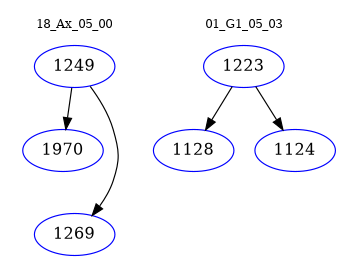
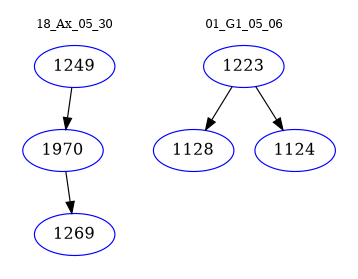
cluster "18_Ax_05_00": label "18_Ax_05_00" -> "18_Ax_05_30"
cluster "01_G1_05_03": label "01_G1_05_03" -> "01_G1_05_06"
edge "1249" -> "1269": now "1970" -> "1269"
